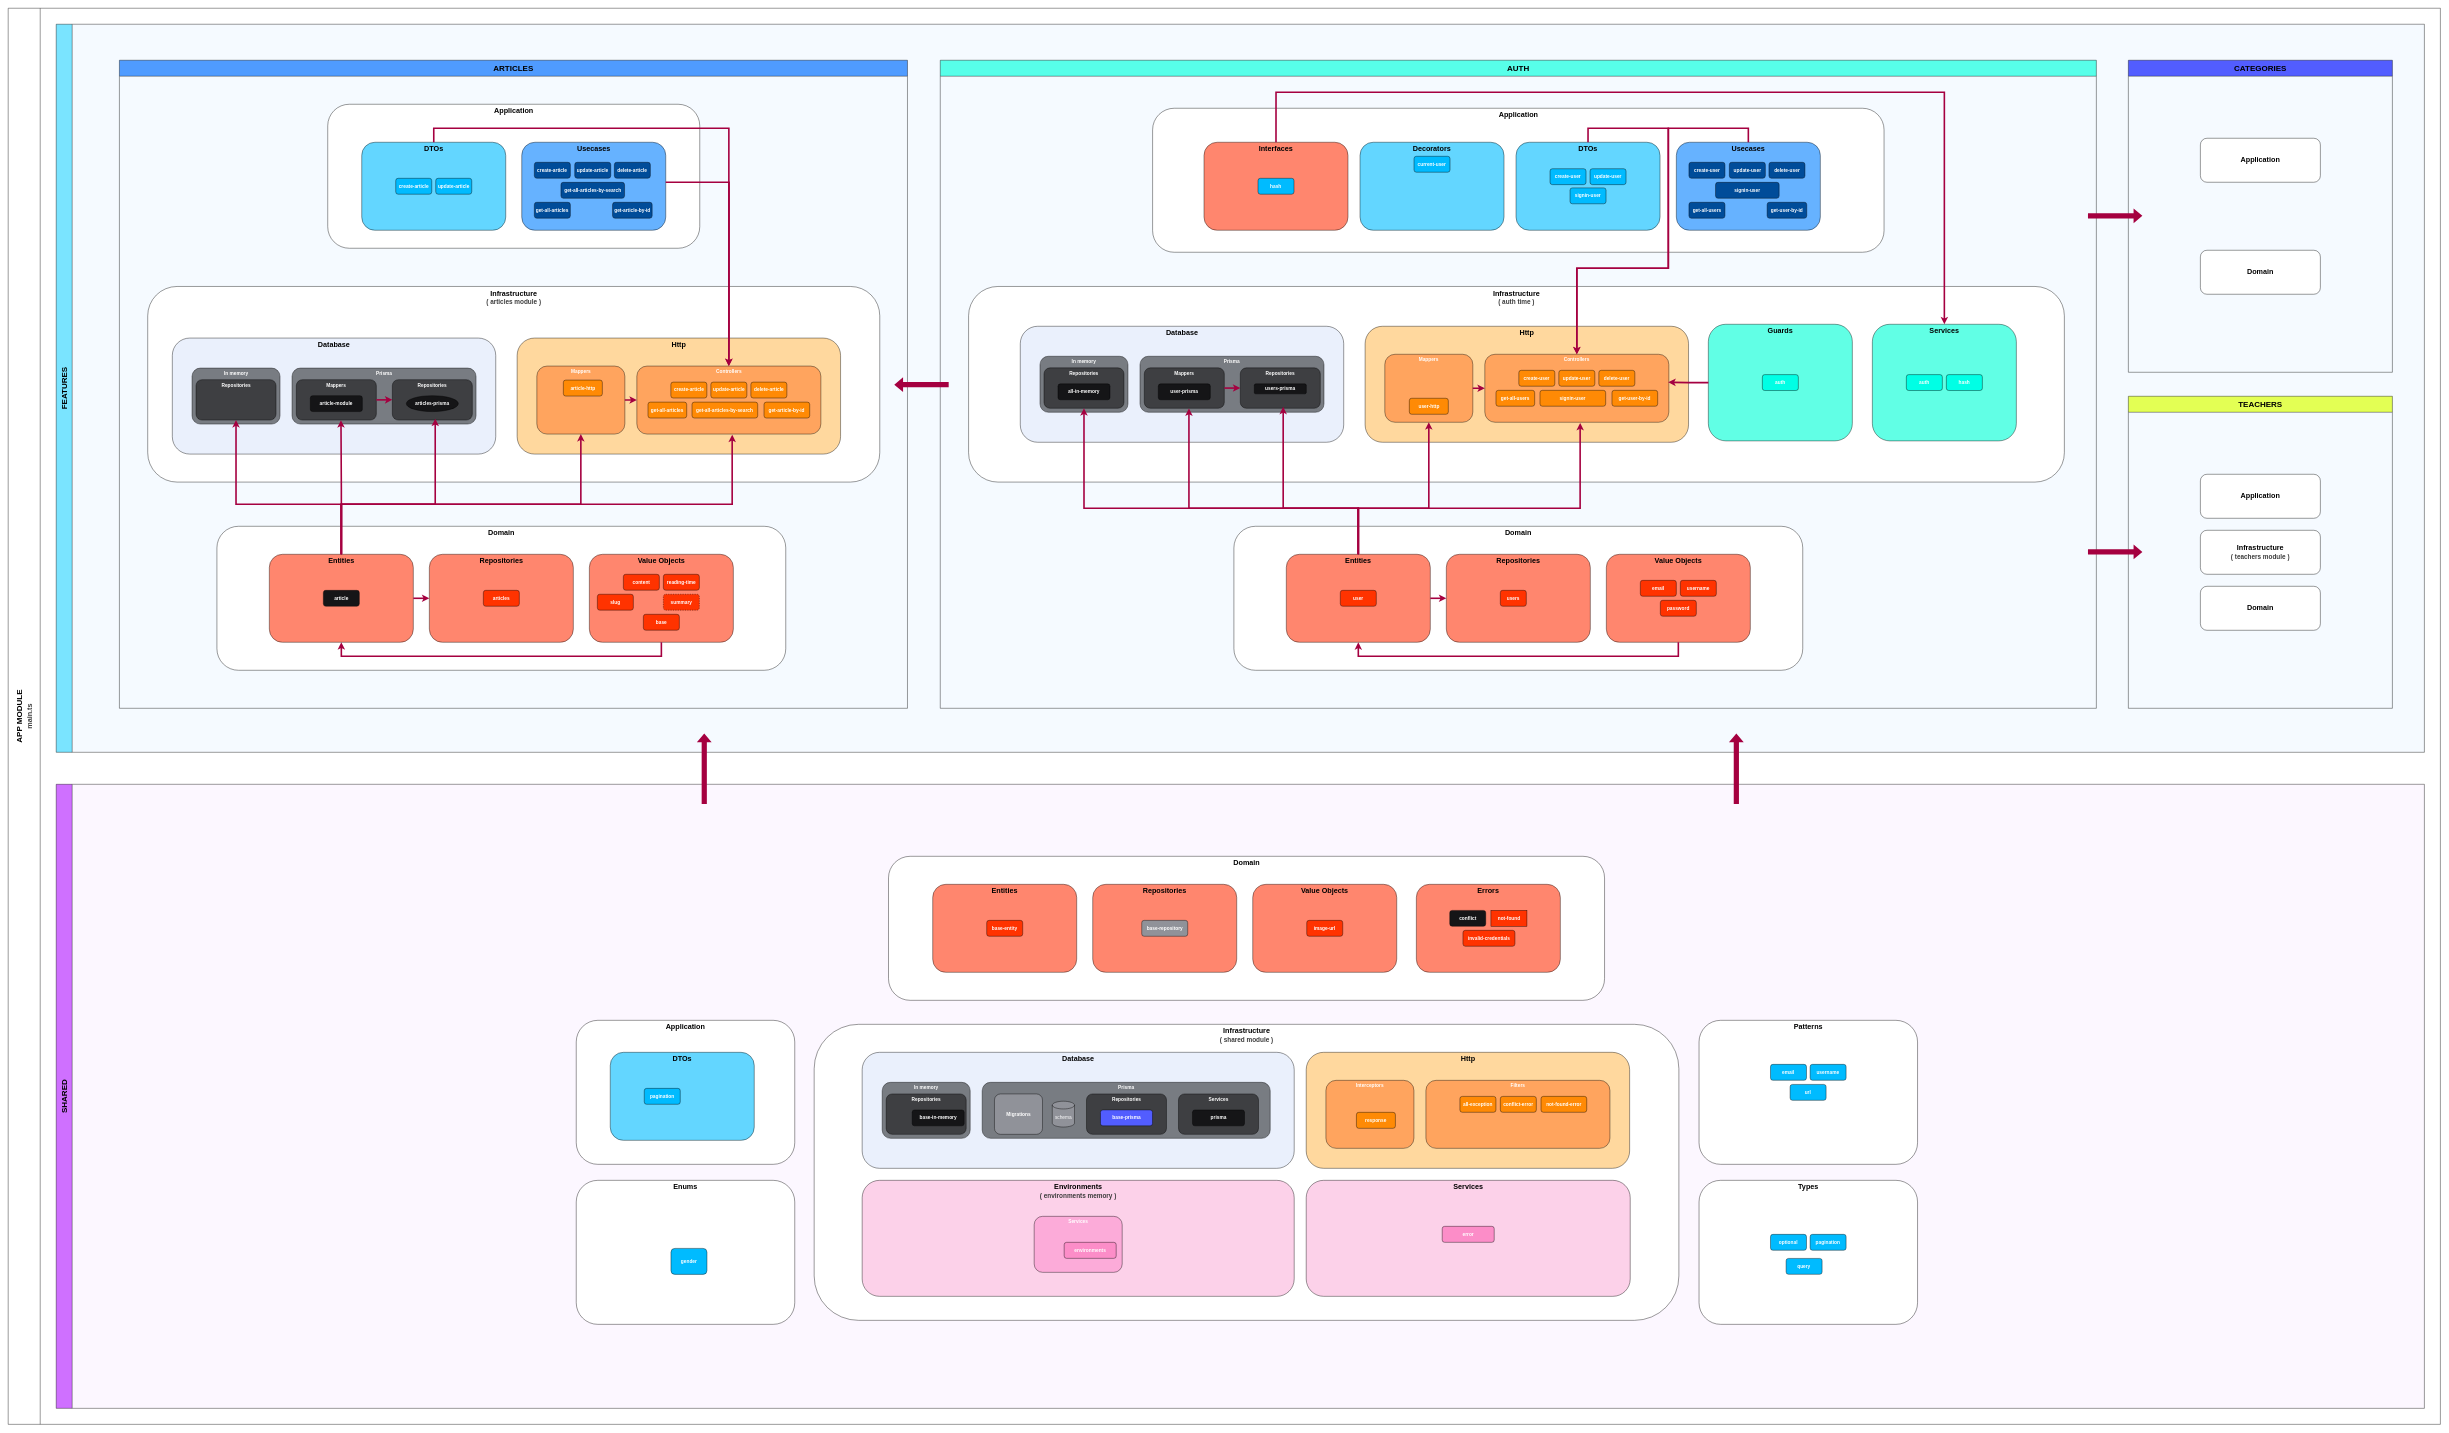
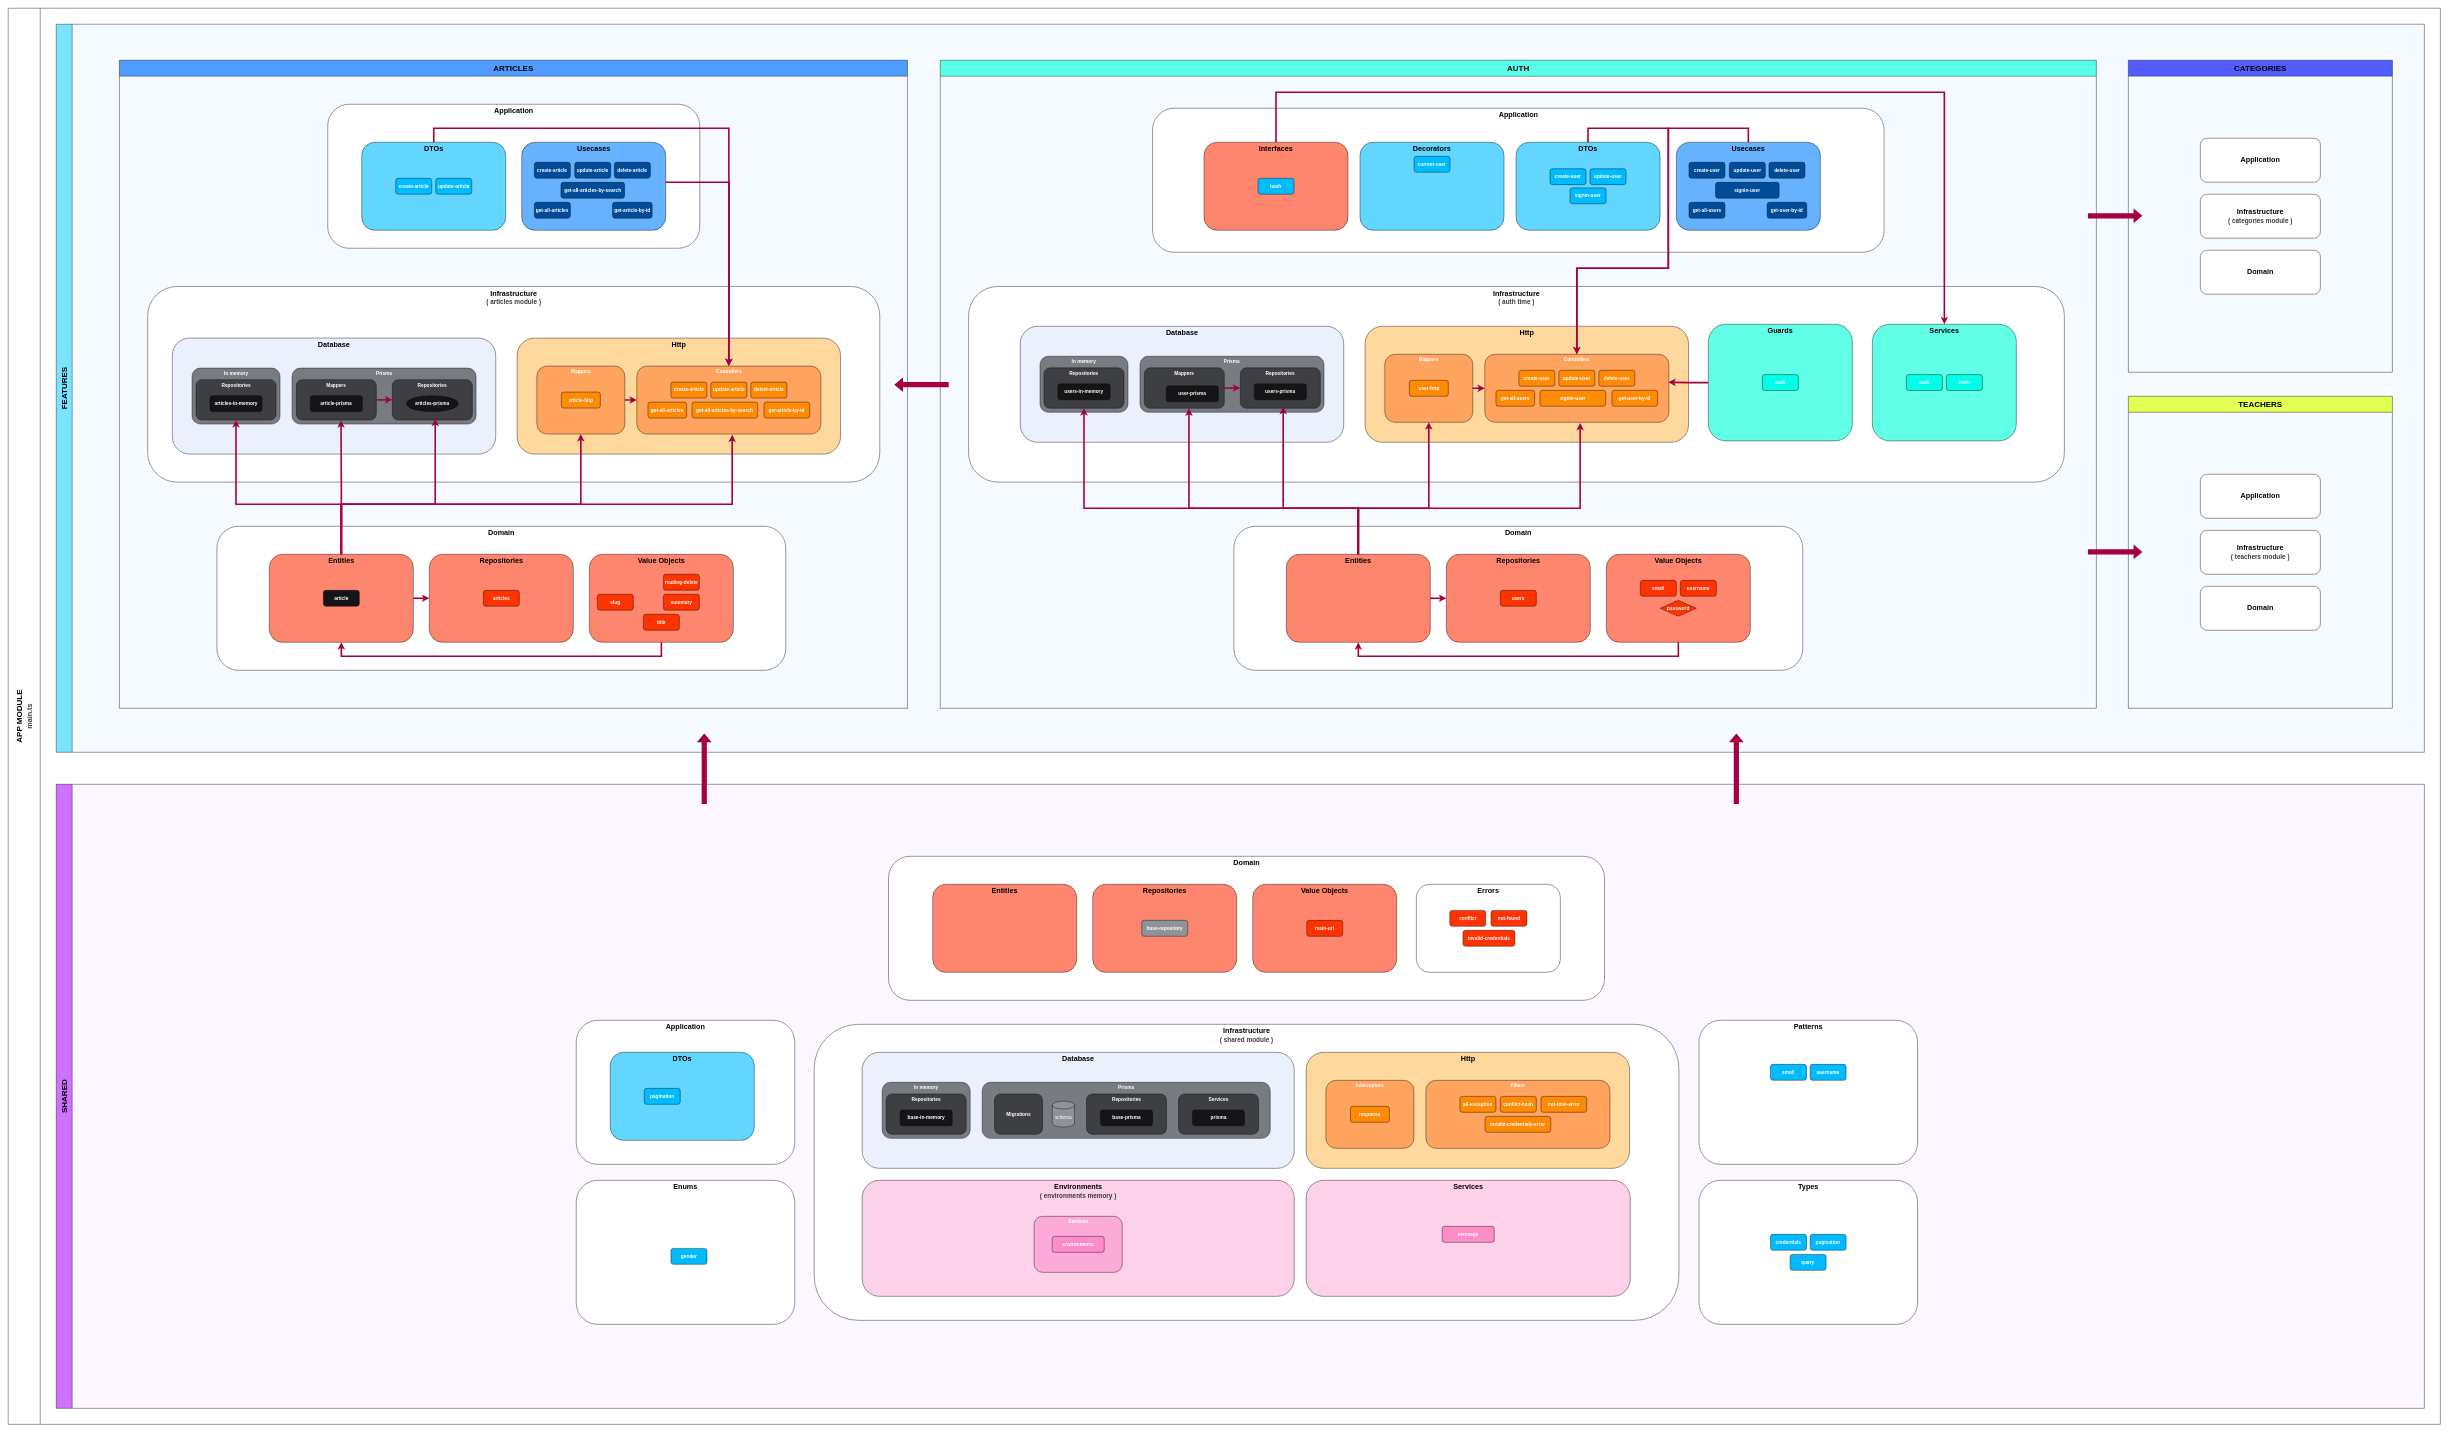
node "Infrastructure ( categories module )": added
node "article-http": moved (583, 388) -> (581, 400)
node "users-prisma": size 52x10 -> 52x16
node "all-in-memory": label "all-in-memory" -> "users-in-memory"
node "user-prisma": moved (1184, 392) -> (1192, 394)
node "article-module": label "article-module" -> "article-prisma"
node "articles-in-memory": added
node "user-http": moved (1429, 406) -> (1429, 388)
node "content": removed
node "reading-time": label "reading-time" -> "reading-delete"
node "user": removed
node "users": size 26x16 -> 36x16
node "summary": style dashed -> solid
node "password": shape rounded rectangle -> diamond
node "base": label "base" -> "title"
node "conflict": fillcolor #151517 -> #ff3300
node "not-found": shape rectangle -> rounded rectangle
node "base-entity": removed
node "image-url": label "image-url" -> "main-url"
node "Errors": fillcolor #ff866e -> #ffffff
node "url": removed
node "conflict-error": label "conflict-error" -> "conflict-hash"
node "not-found-error": label "not-found-error" -> "not-time-error"
node "Migrations": fillcolor #909299 -> #3e3f42
node "base-in-memory": moved (938, 1118) -> (926, 1118)
node "base-prisma": fillcolor #525dff -> #151517
node "response": moved (1376, 1120) -> (1370, 1114)
node "invalid-credentials-error": added
node "error": label "error" -> "message"
node "optional": label "optional" -> "credentials"
node "environments": moved (1090, 1250) -> (1078, 1244)
node "gender": size 36x26 -> 36x16
node "query": moved (1804, 1266) -> (1808, 1262)
